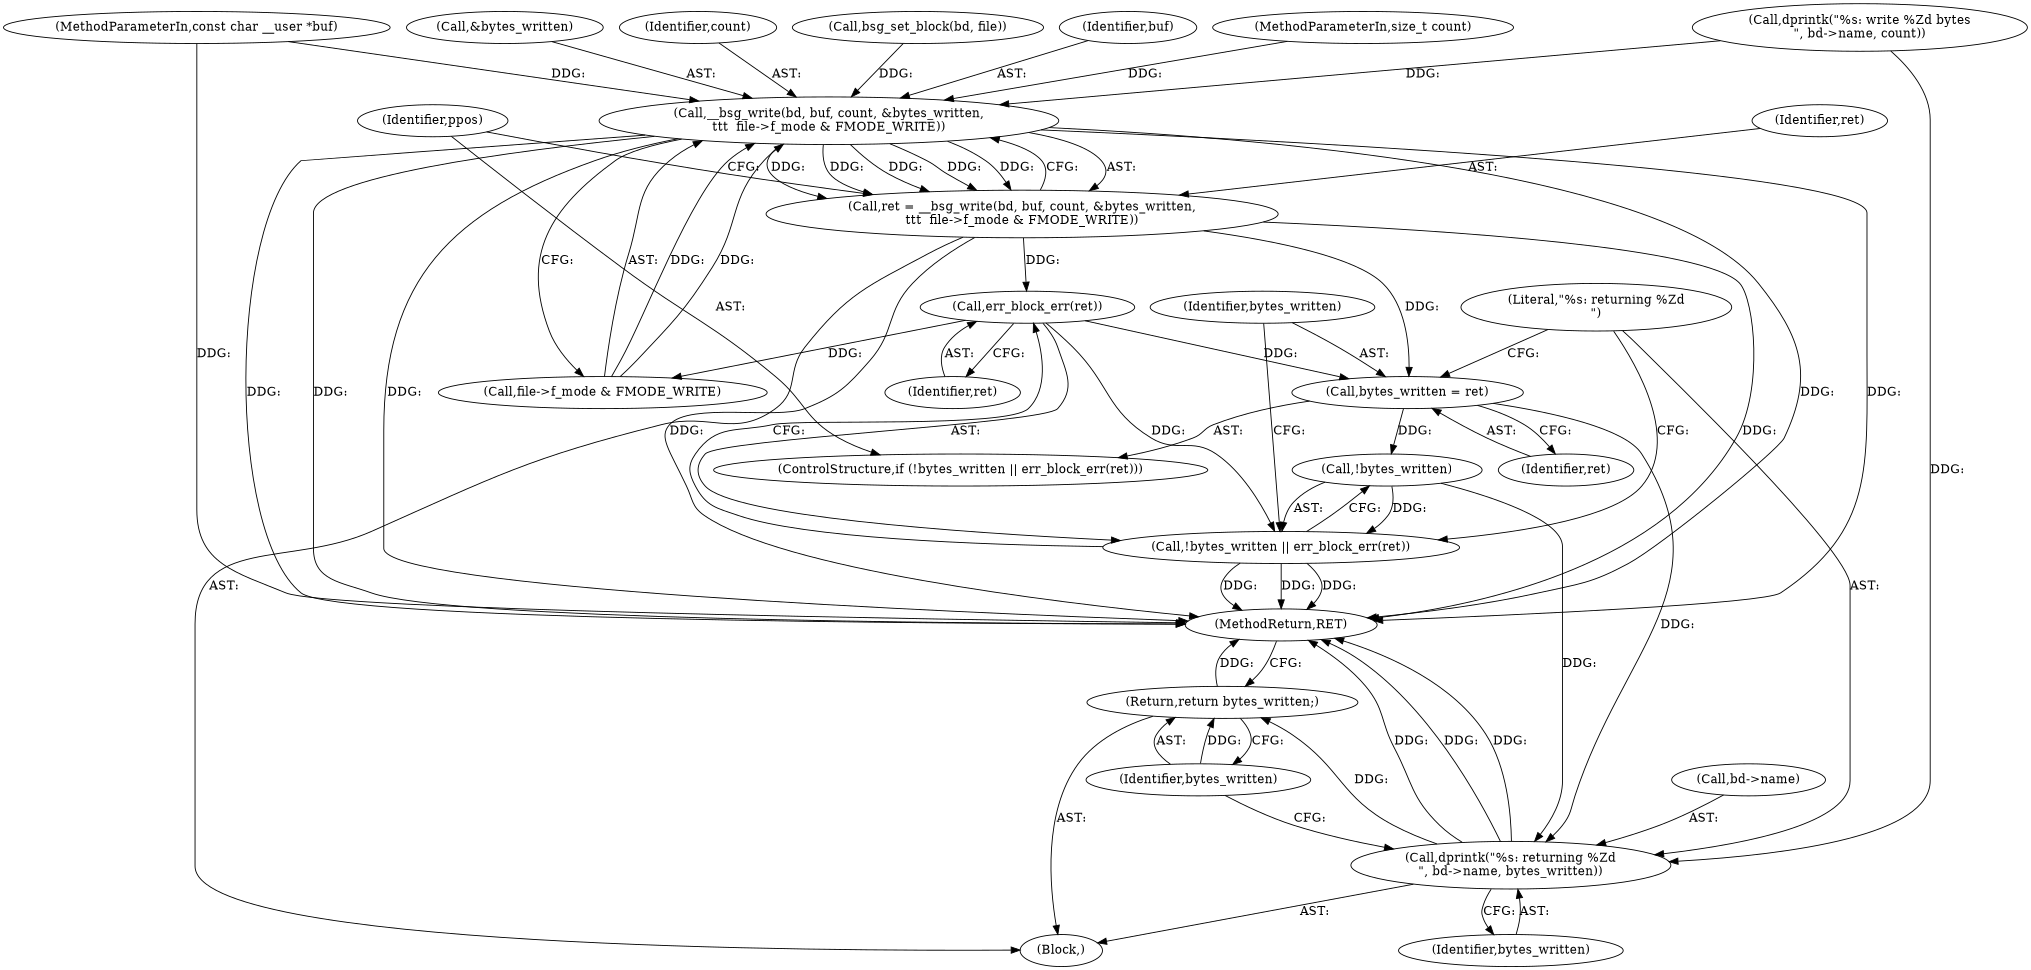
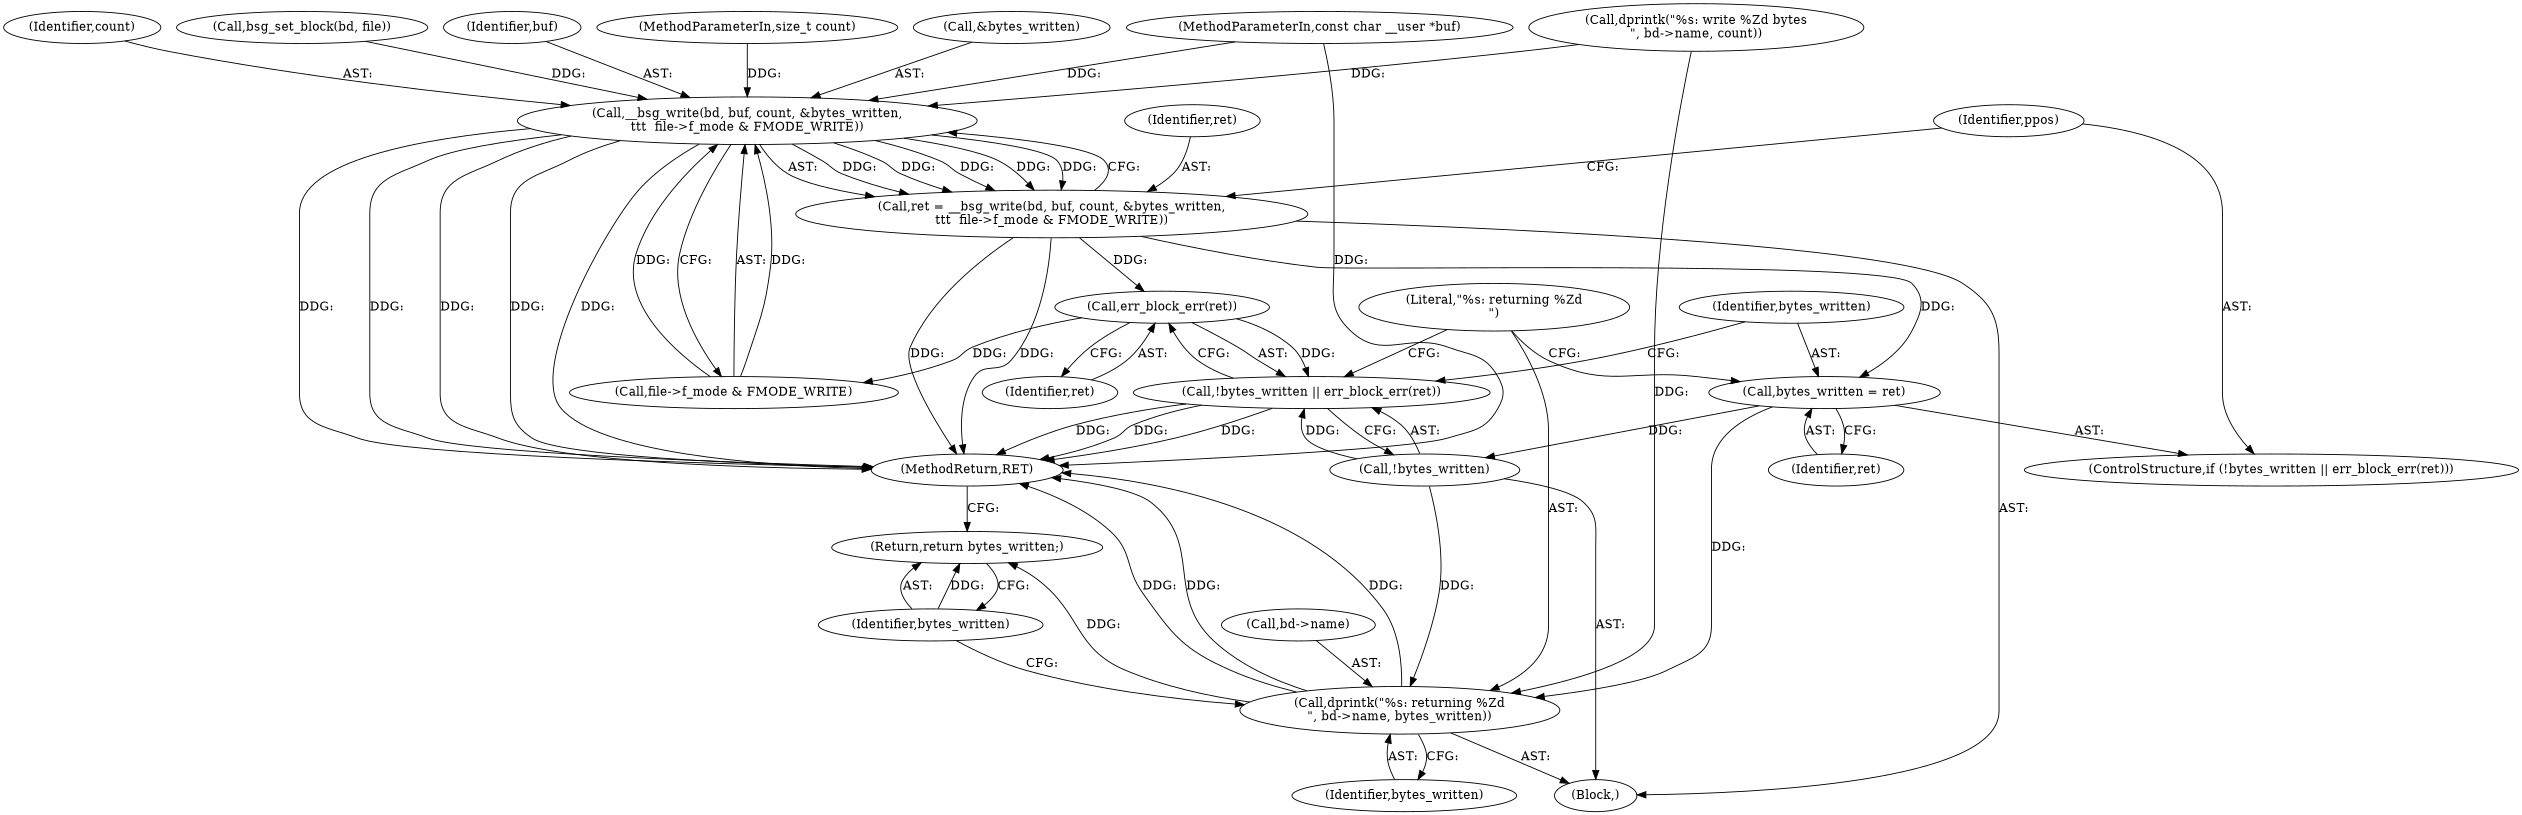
edge "(Call,err_block_err(ret))" -> "(Call,bytes_written = ret)": removed, label "DDG:"
edge "(Return,return bytes_written;)" -> "(MethodReturn,RET)": removed, label "DDG:"
edge "(Return,return bytes_written;)" -> "(Block,)": now "(Call,!bytes_written)" -> "(Block,)"
